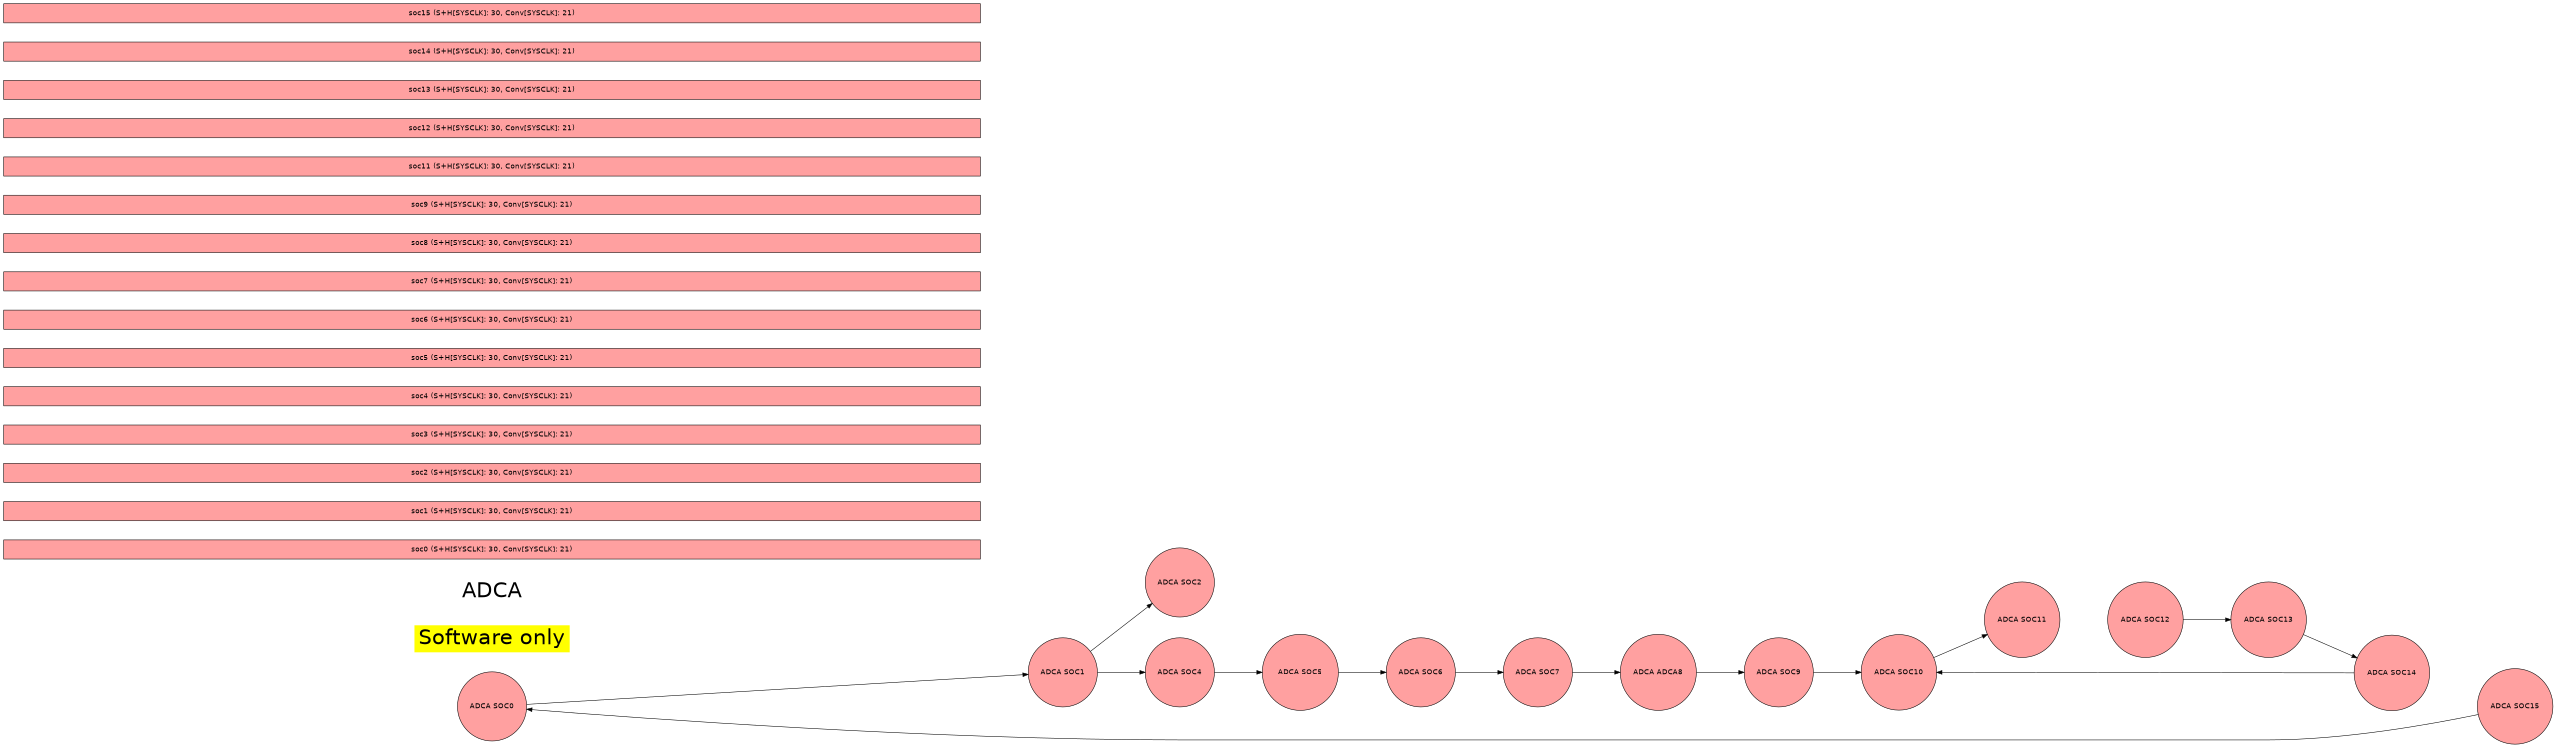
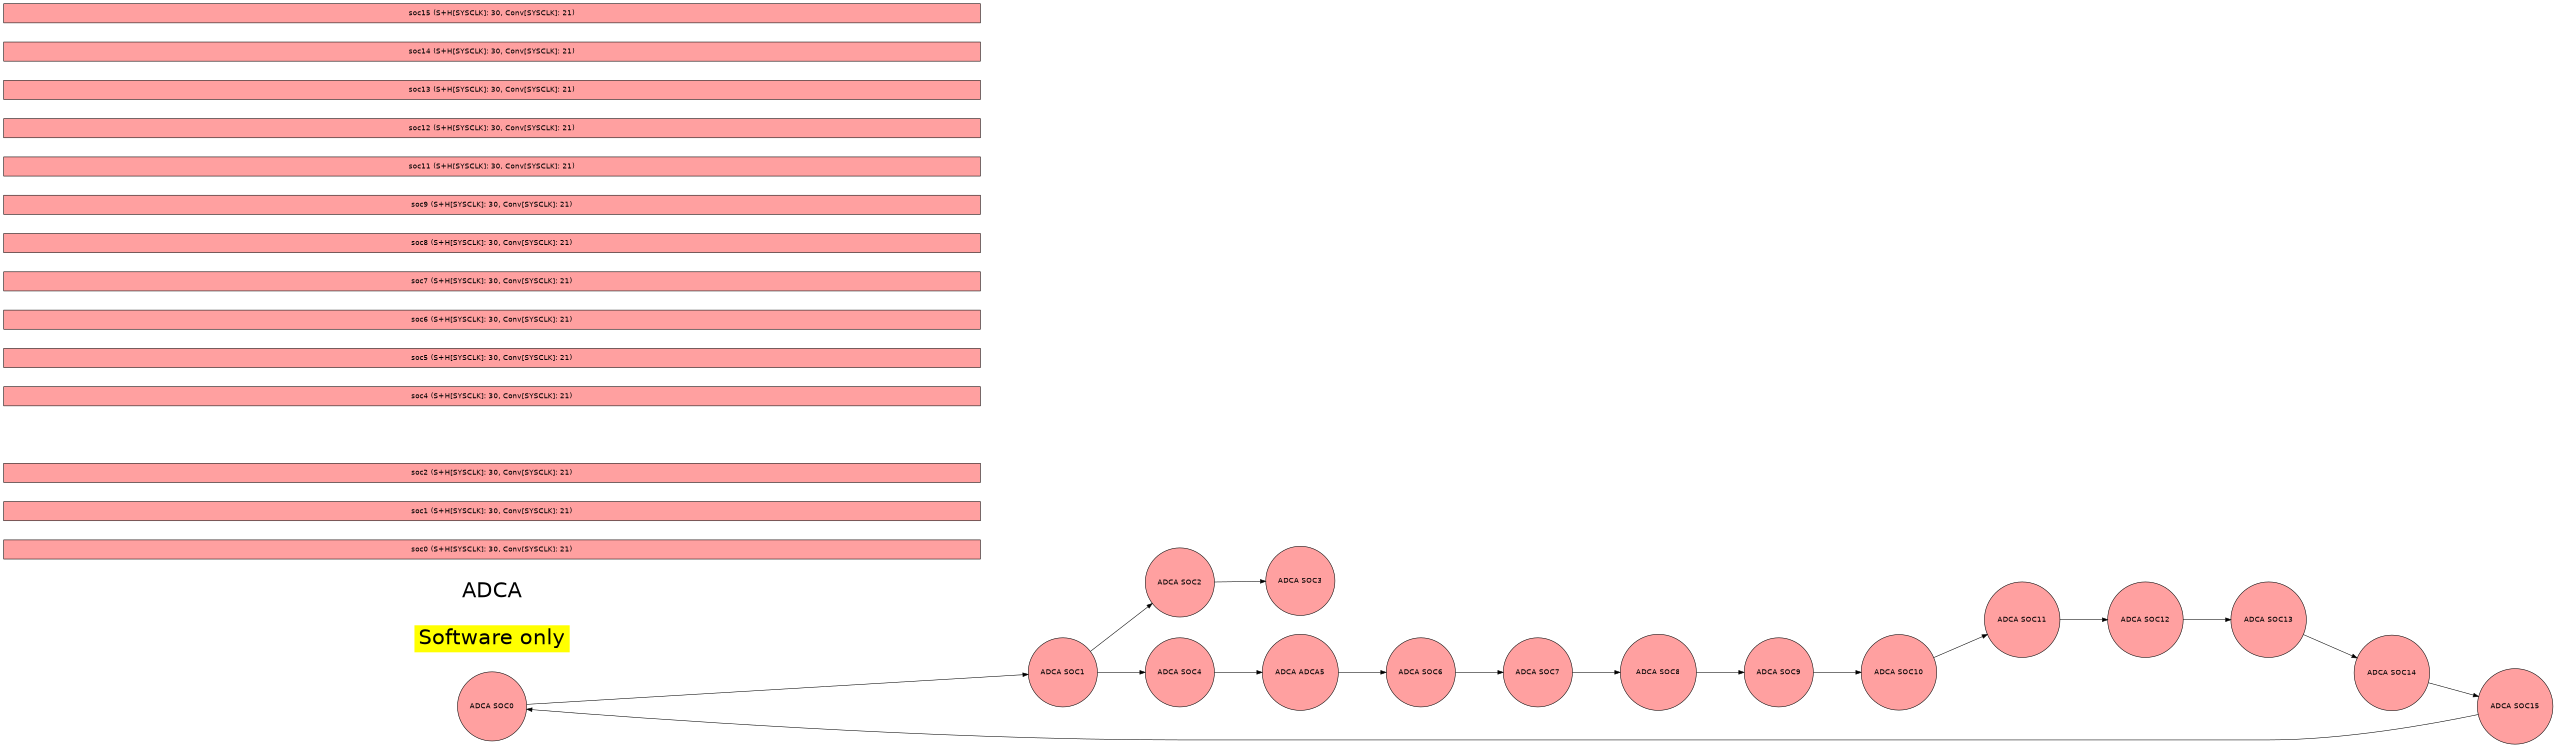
node "soc3 (S+H[SYSCLK]: 30, Conv[SYSCLK]: 21)": removed
node "ADCA SOC3": added
edge "ADCA SOC11" -> "ADCA SOC12": added
node "ADCA SOC5": label "ADCA SOC5" -> "ADCA ADCA5"
node "ADCA ADCA8": label "ADCA ADCA8" -> "ADCA SOC8"
edge "ADCA SOC14" -> "ADCA SOC10": now "ADCA SOC14" -> "ADCA SOC15"
